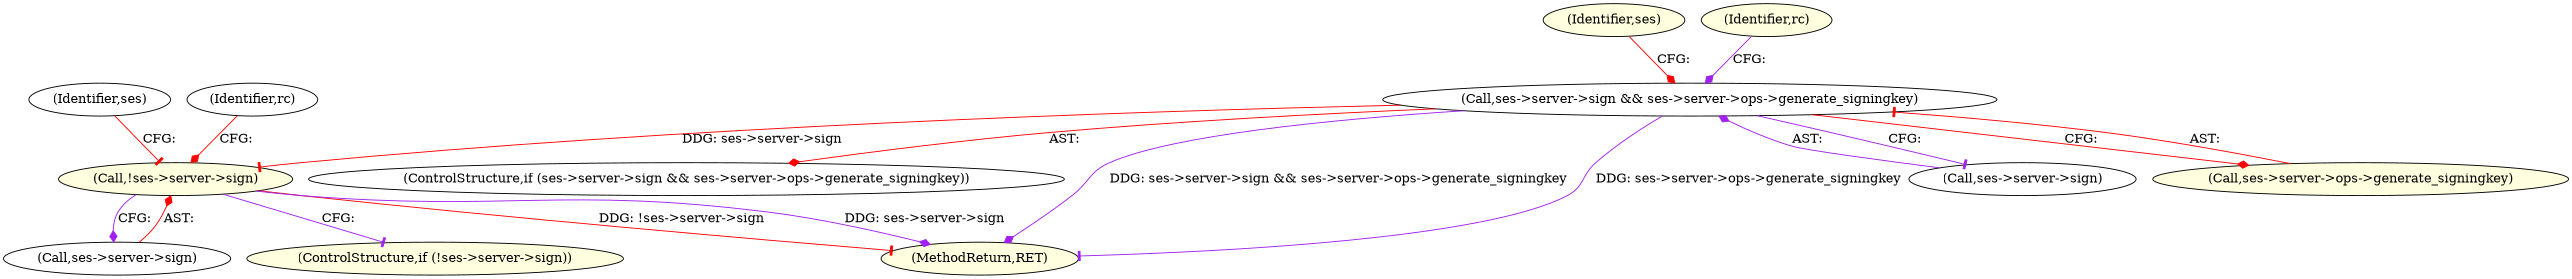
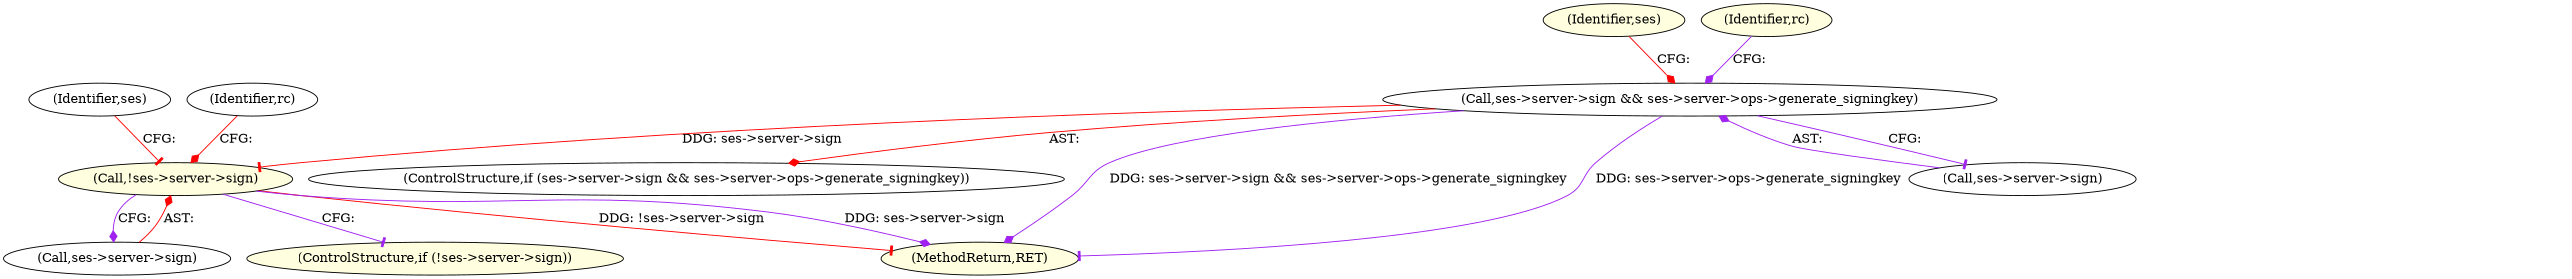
node "(Call,ses->server->ops->generate_signingkey)": removed
